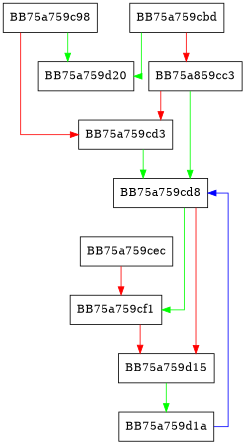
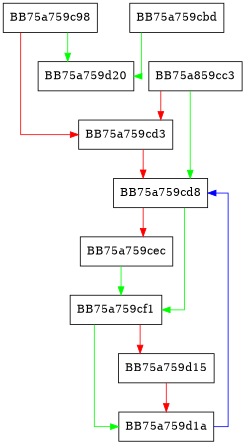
edge "BB75a759cbd" -> "BB75a859cc3": removed
edge "BB75a759cd3" -> "BB75a759cd8": color green -> red
edge "BB75a759cec" -> "BB75a759cf1": color red -> green
edge "BB75a759cd8" -> "BB75a759d15": now "BB75a759cd8" -> "BB75a759cec"
edge "BB75a759cf1" -> "BB75a759d1a": added
edge "BB75a759d15" -> "BB75a759d1a": color green -> red
